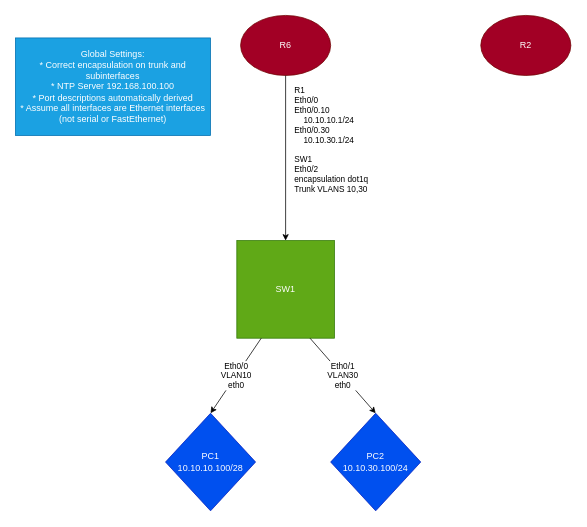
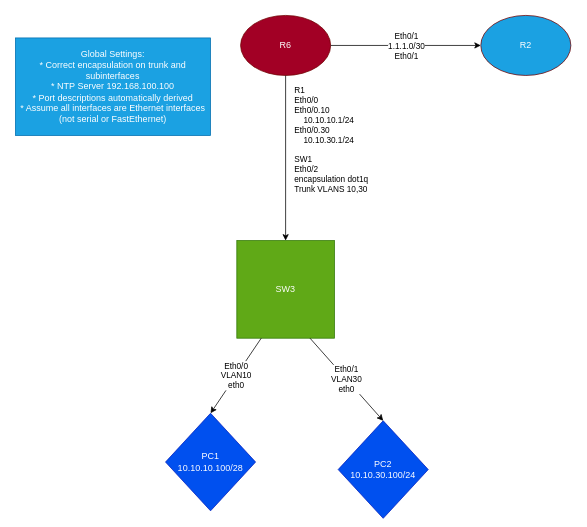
edge "R6" -> "R2": added, label "Eth0/1 1.1.1.0/30 Eth0/1"
node "R2": fillcolor #a20025 -> #1ba1e2
node "SW1": label "SW1" -> "SW3"
node "PC2 10.10.30.100/24": moved (375, 462) -> (383, 469)
